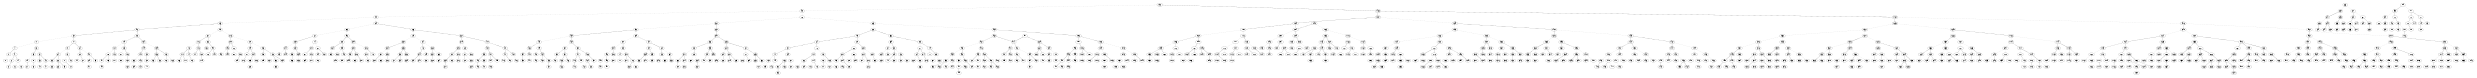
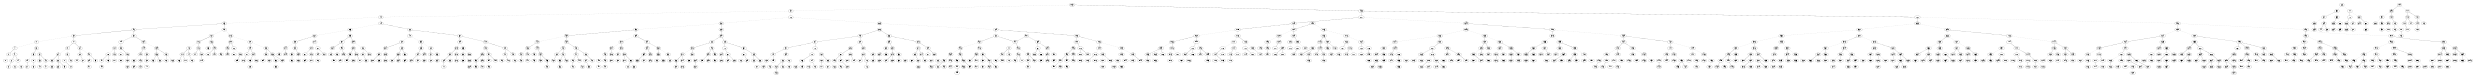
node "1535": removed
